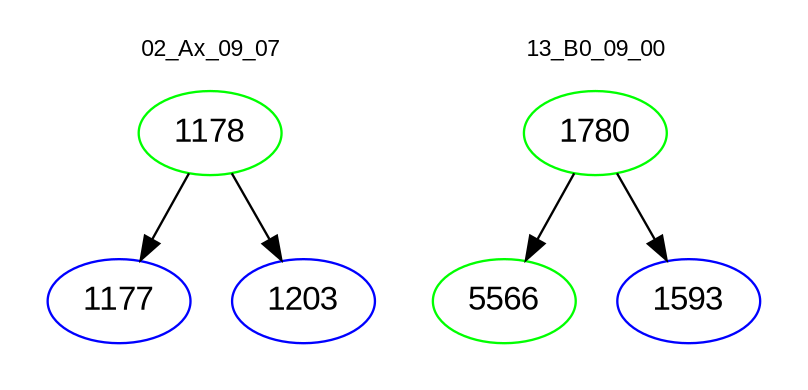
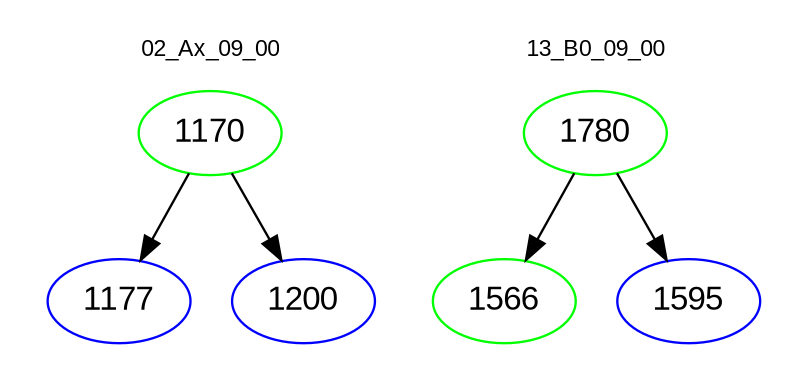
cluster "02_Ax_09_07": label "02_Ax_09_07" -> "02_Ax_09_00"
node "1178": label "1178" -> "1170"
node "1203": label "1203" -> "1200"
node "5566": label "5566" -> "1566"
node "1593": label "1593" -> "1595"
